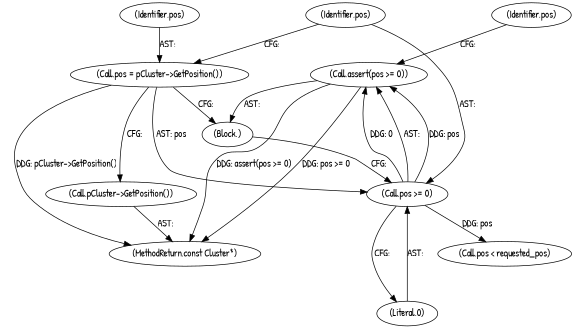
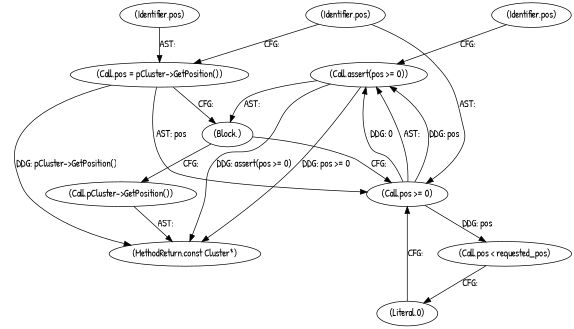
edge "(Call,pos = pCluster->GetPosition())" -> "(Call,pCluster->GetPosition())": now "(Block,)" -> "(Call,pCluster->GetPosition())"
edge "(Call,pos >= 0)" -> "(Literal,0)": now "(Call,pos < requested_pos)" -> "(Literal,0)"
edge "(Literal,0)" -> "(Call,pos >= 0)": label "AST: " -> "CFG: "
